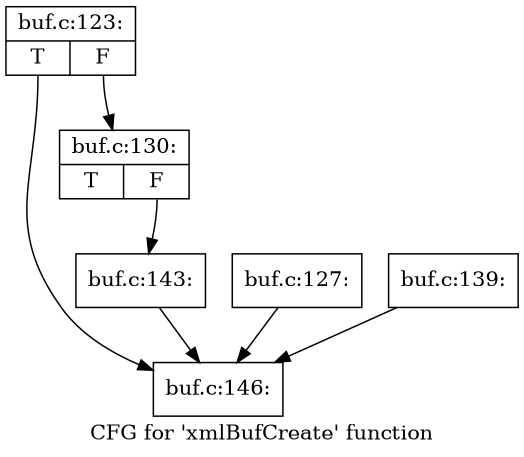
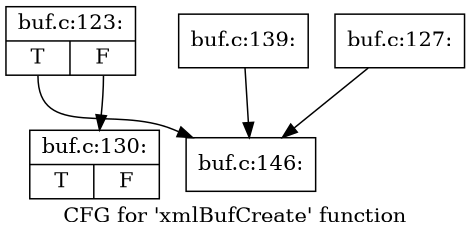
node "buf.c:143:": removed
